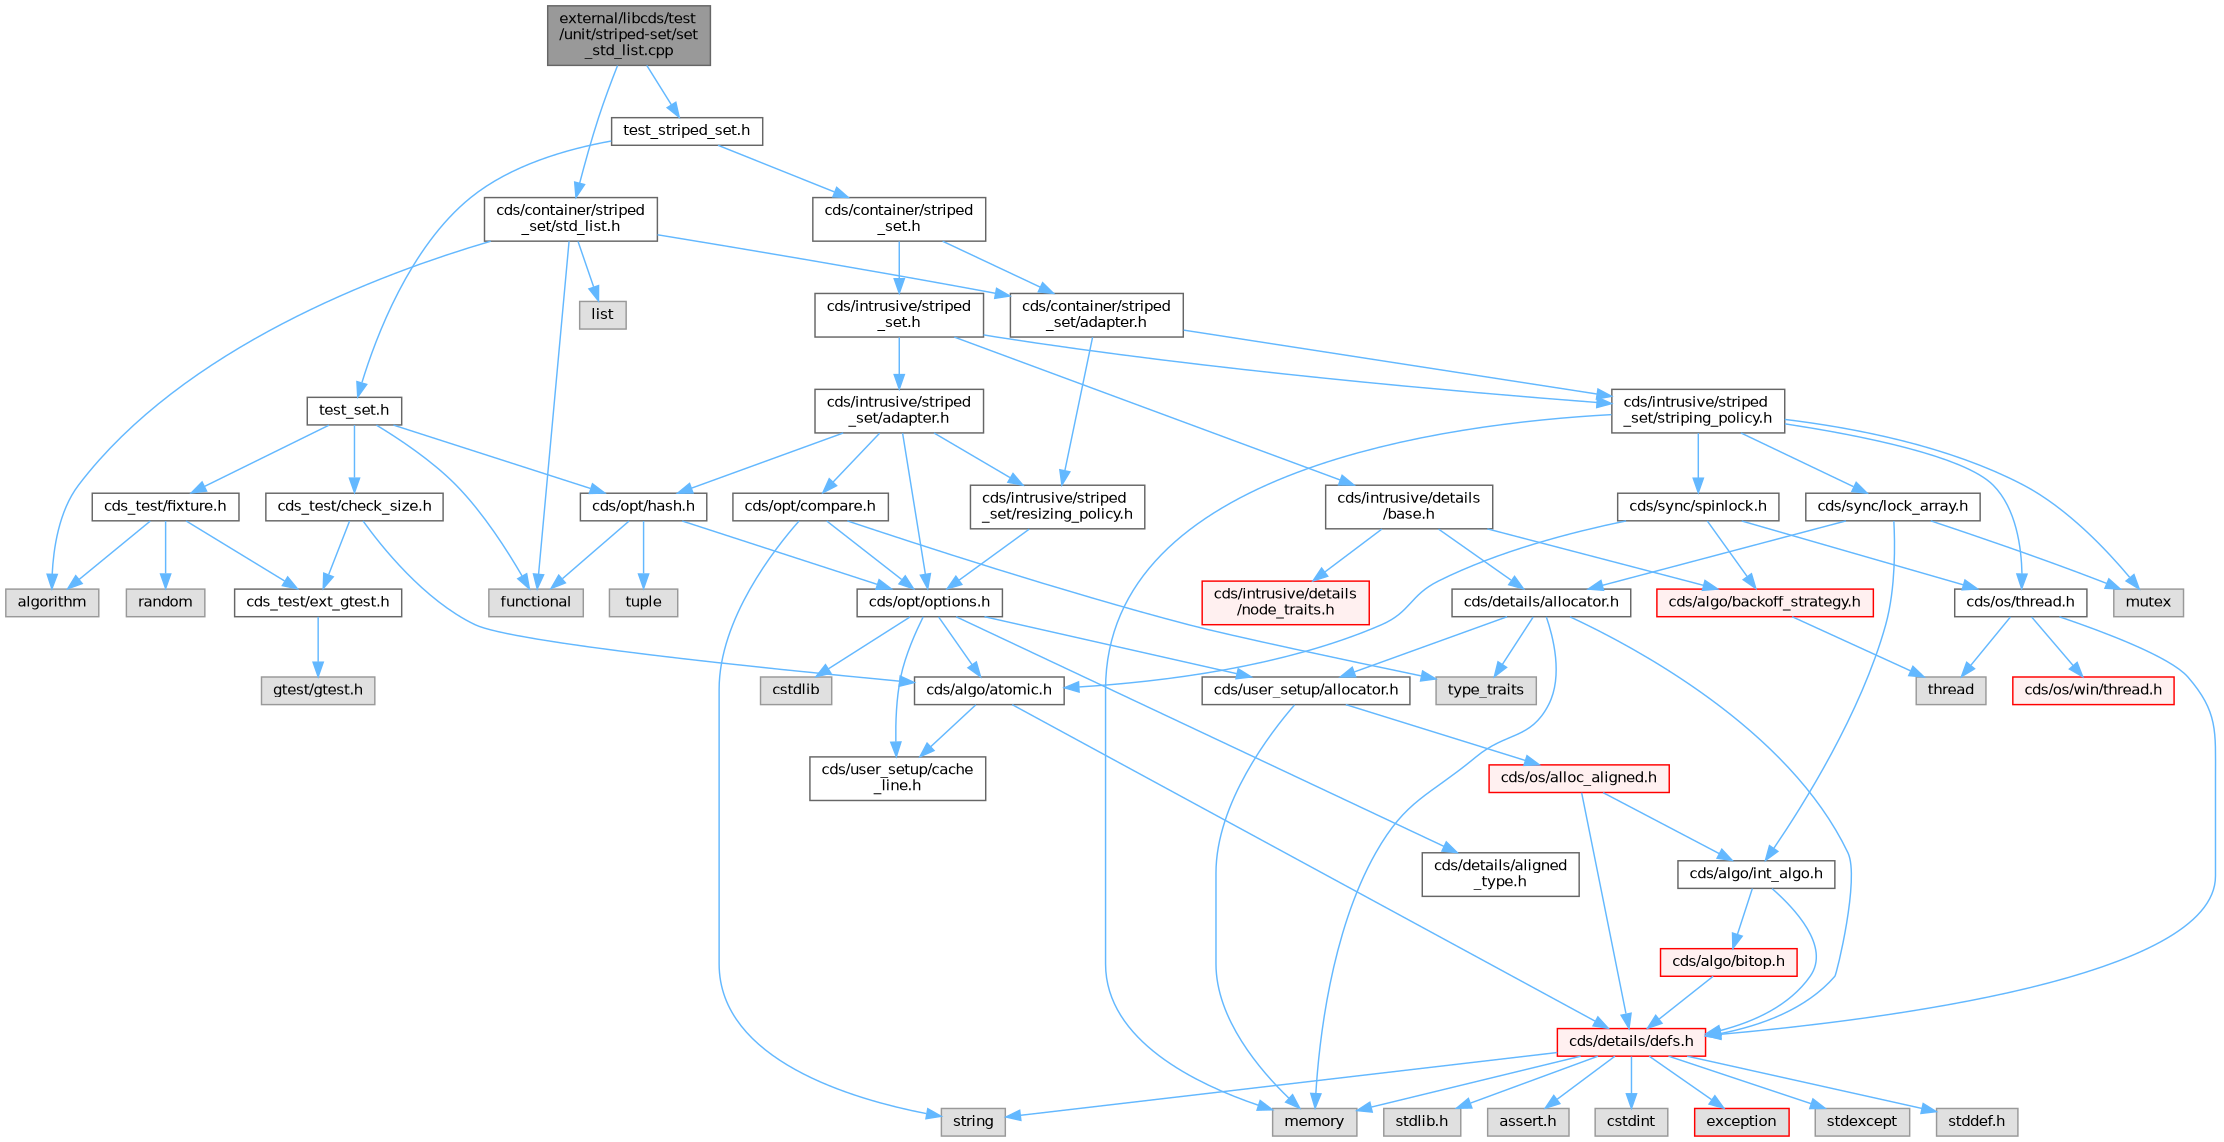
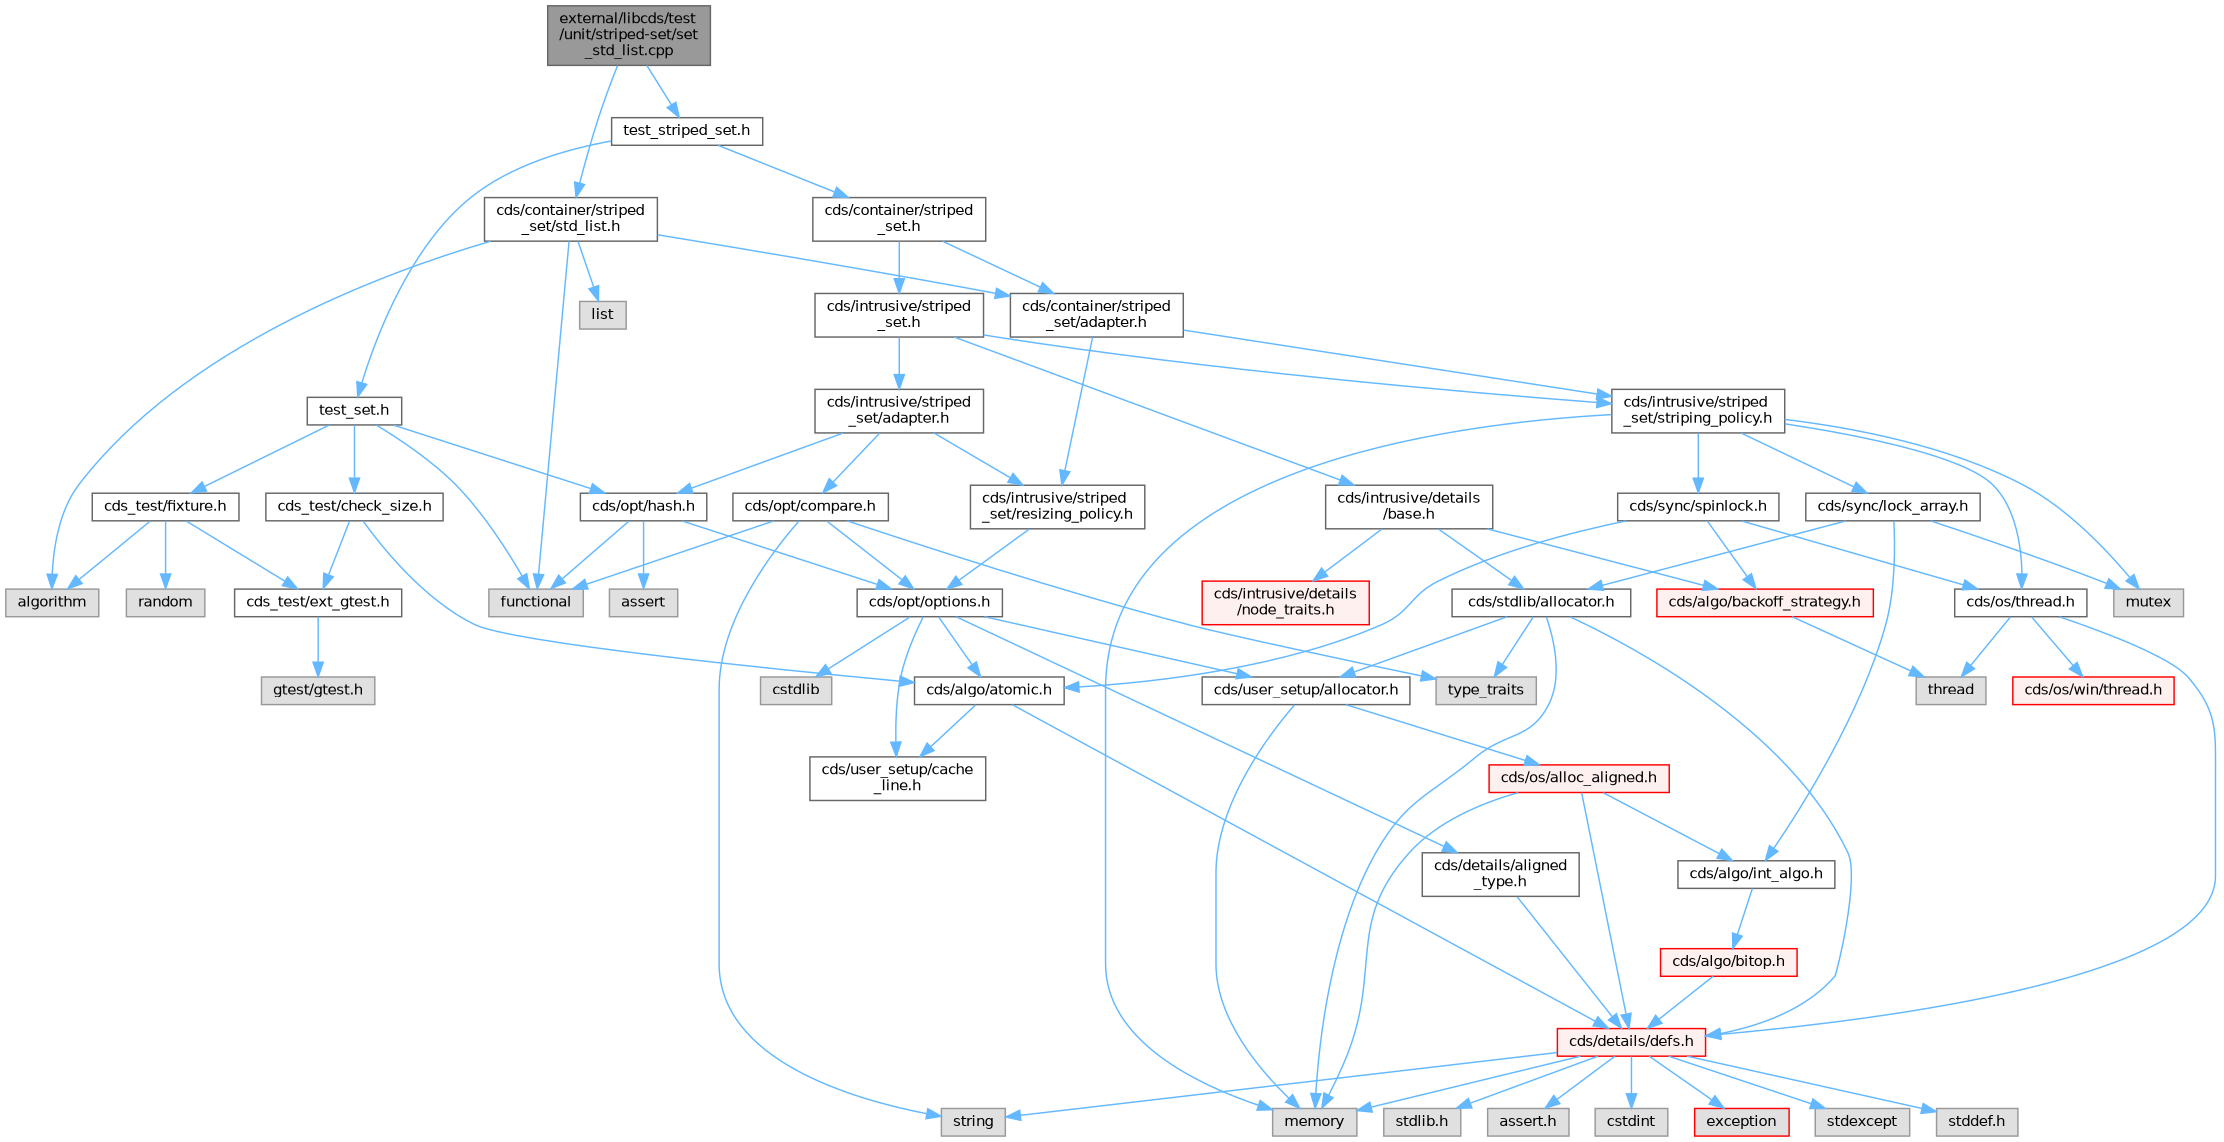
edge "cds/intrusive/striped _set/adapter.h" -> "cds/opt/options.h": removed
edge "cds/opt/compare.h" -> "functional": added
node "tuple": label "tuple" -> "assert"
node "cds/details/allocator.h": label "cds/details/allocator.h" -> "cds/stdlib/allocator.h"
edge "cds/os/alloc_aligned.h" -> "memory": added
edge "cds/algo/int_algo.h" -> "cds/details/defs.h": now "cds/details/aligned _type.h" -> "cds/details/defs.h"
